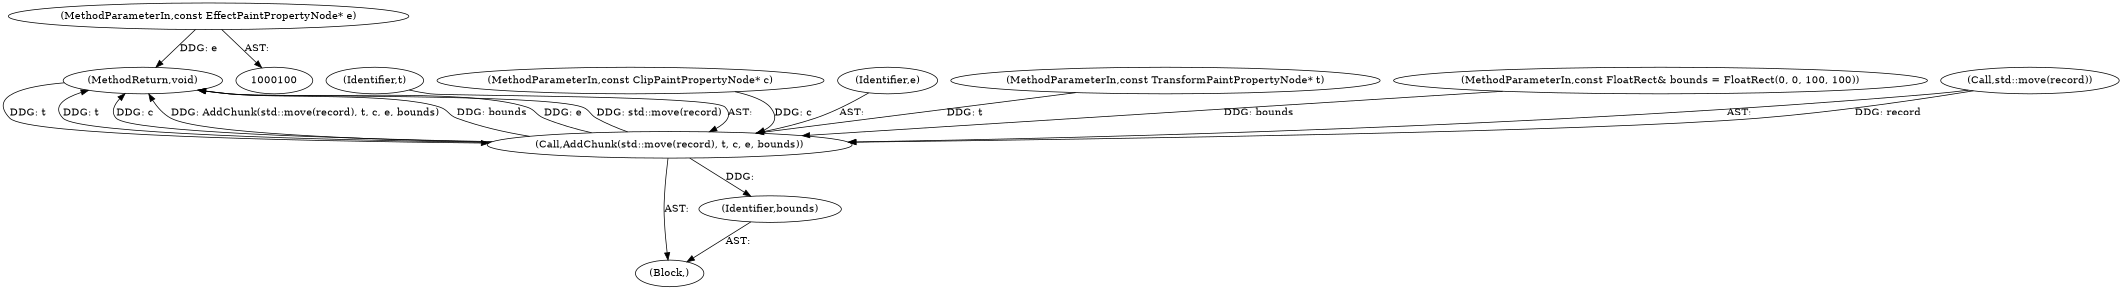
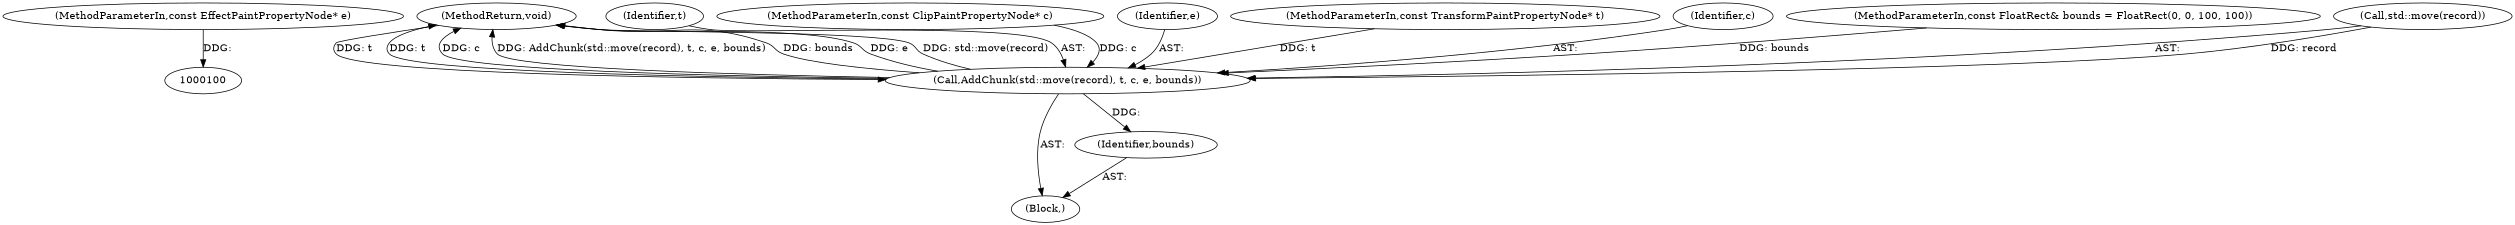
node "(Identifier,c)": added
edge "(MethodParameterIn,const EffectPaintPropertyNode* e)" -> "(MethodReturn,void)": removed, label "DDG: e"
edge "(MethodParameterIn,const EffectPaintPropertyNode* e)" -> "1000100": label "AST: " -> "DDG: "
